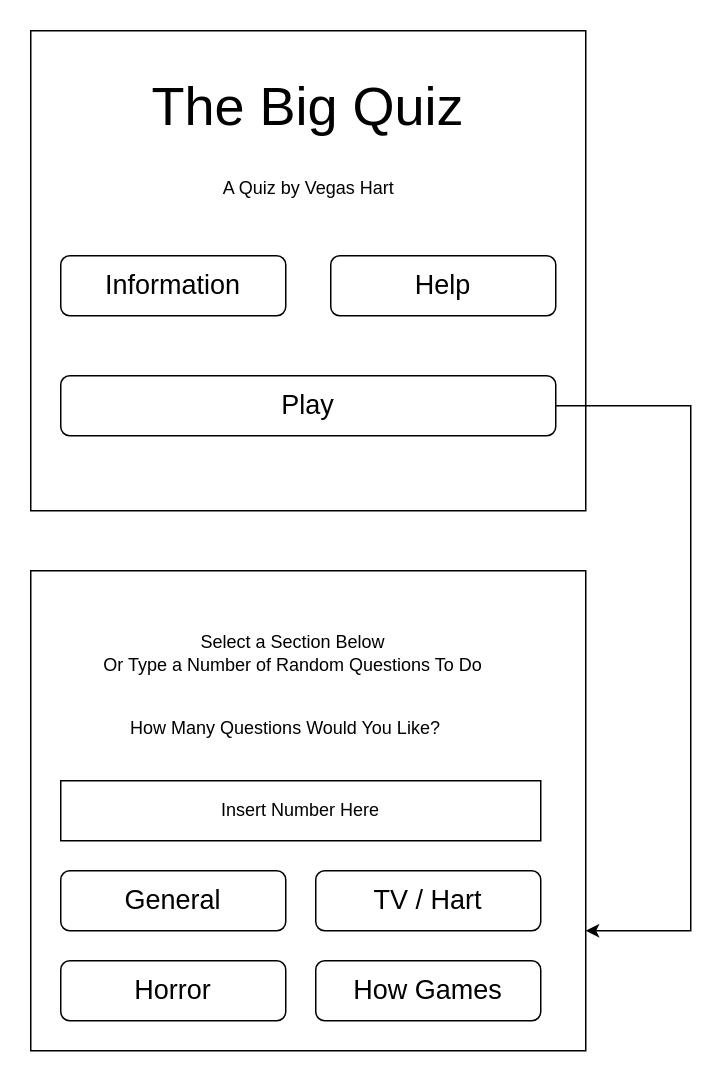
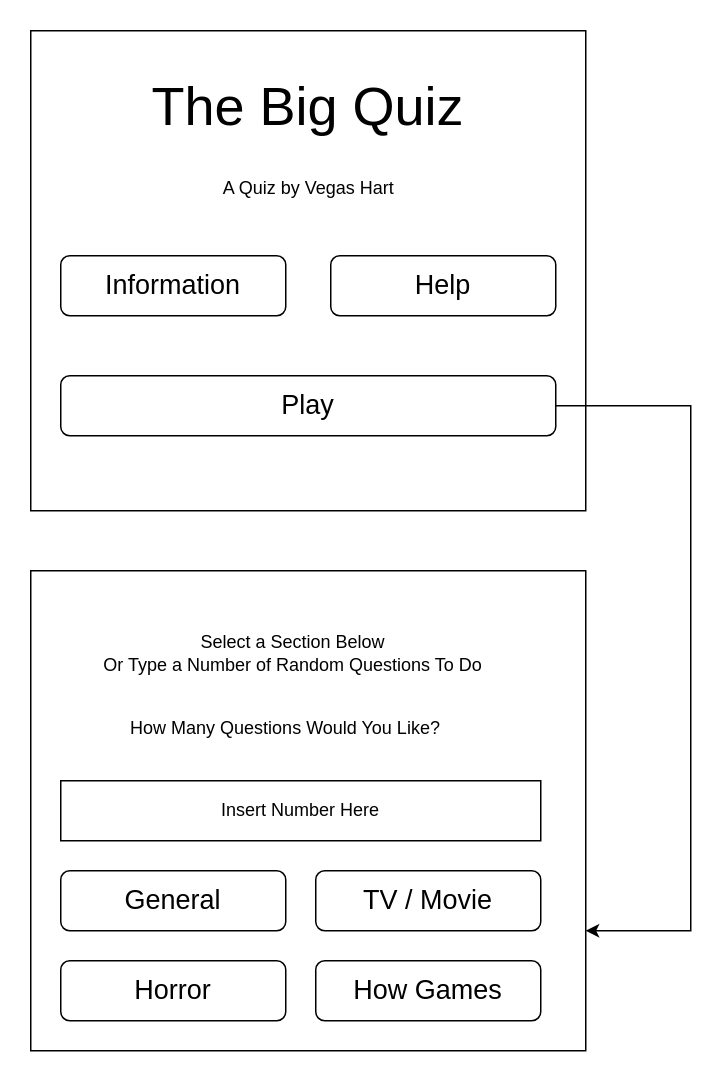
node "TV / Hart": label "TV / Hart" -> "TV / Movie"
